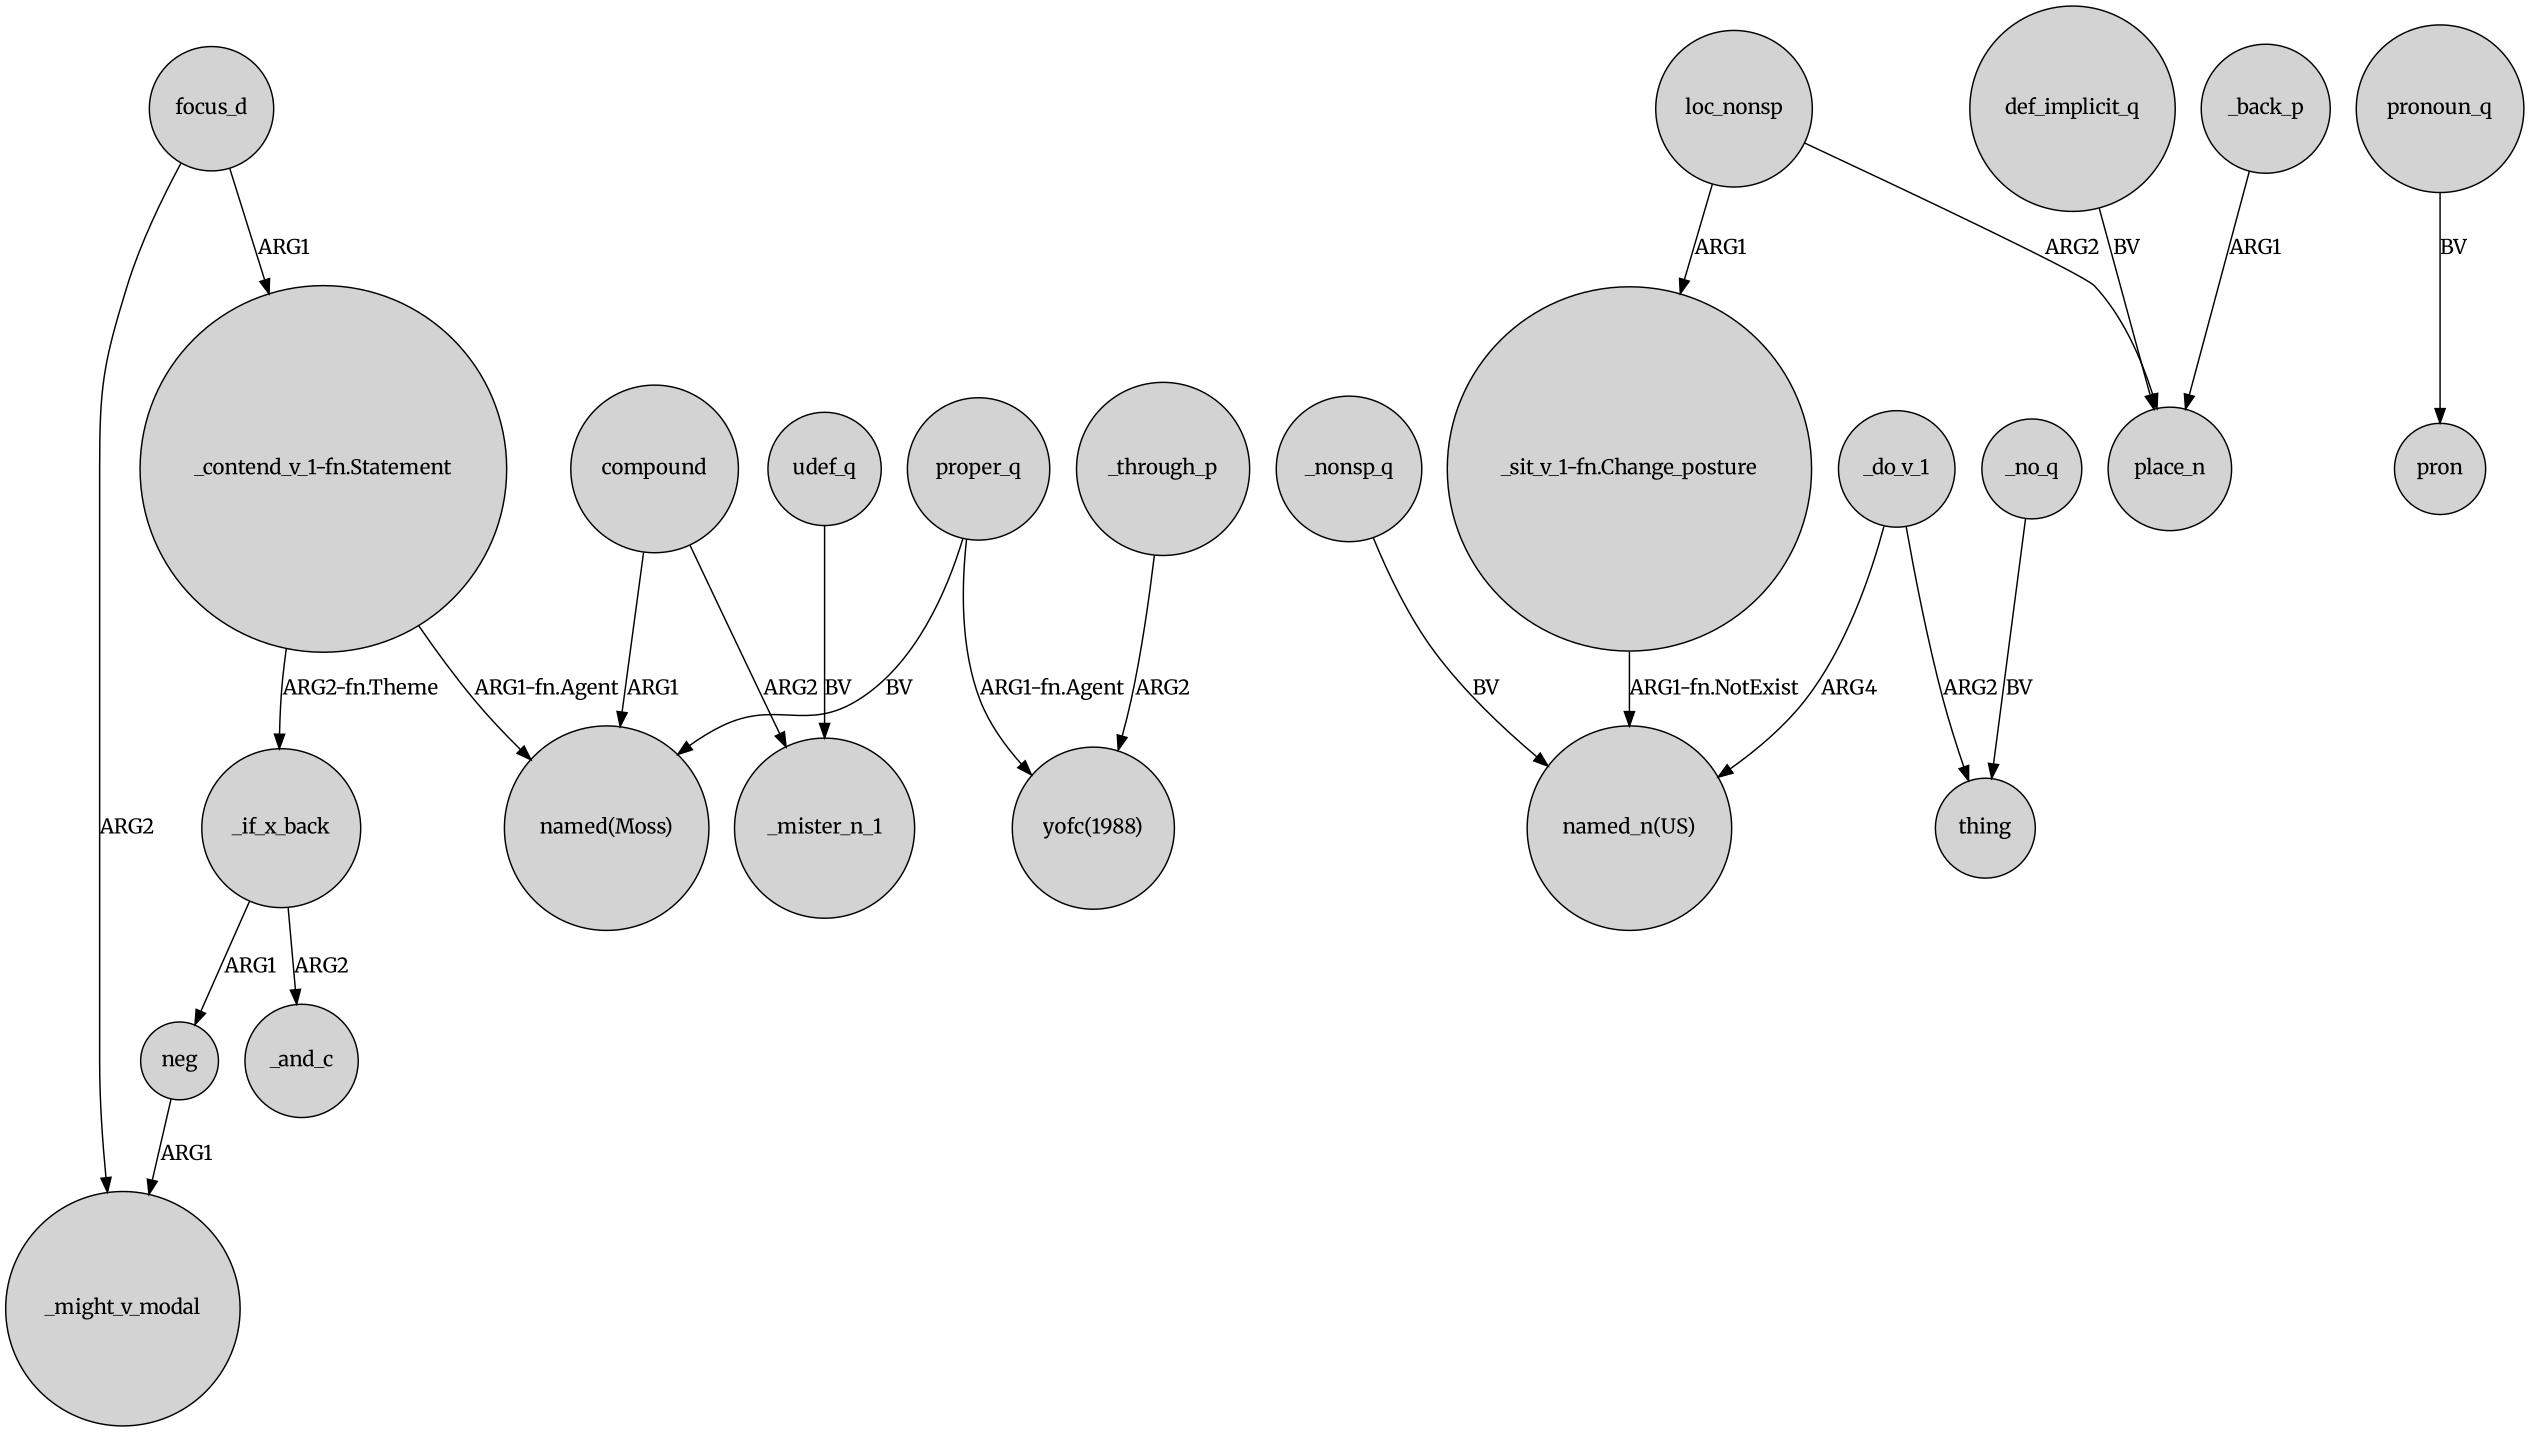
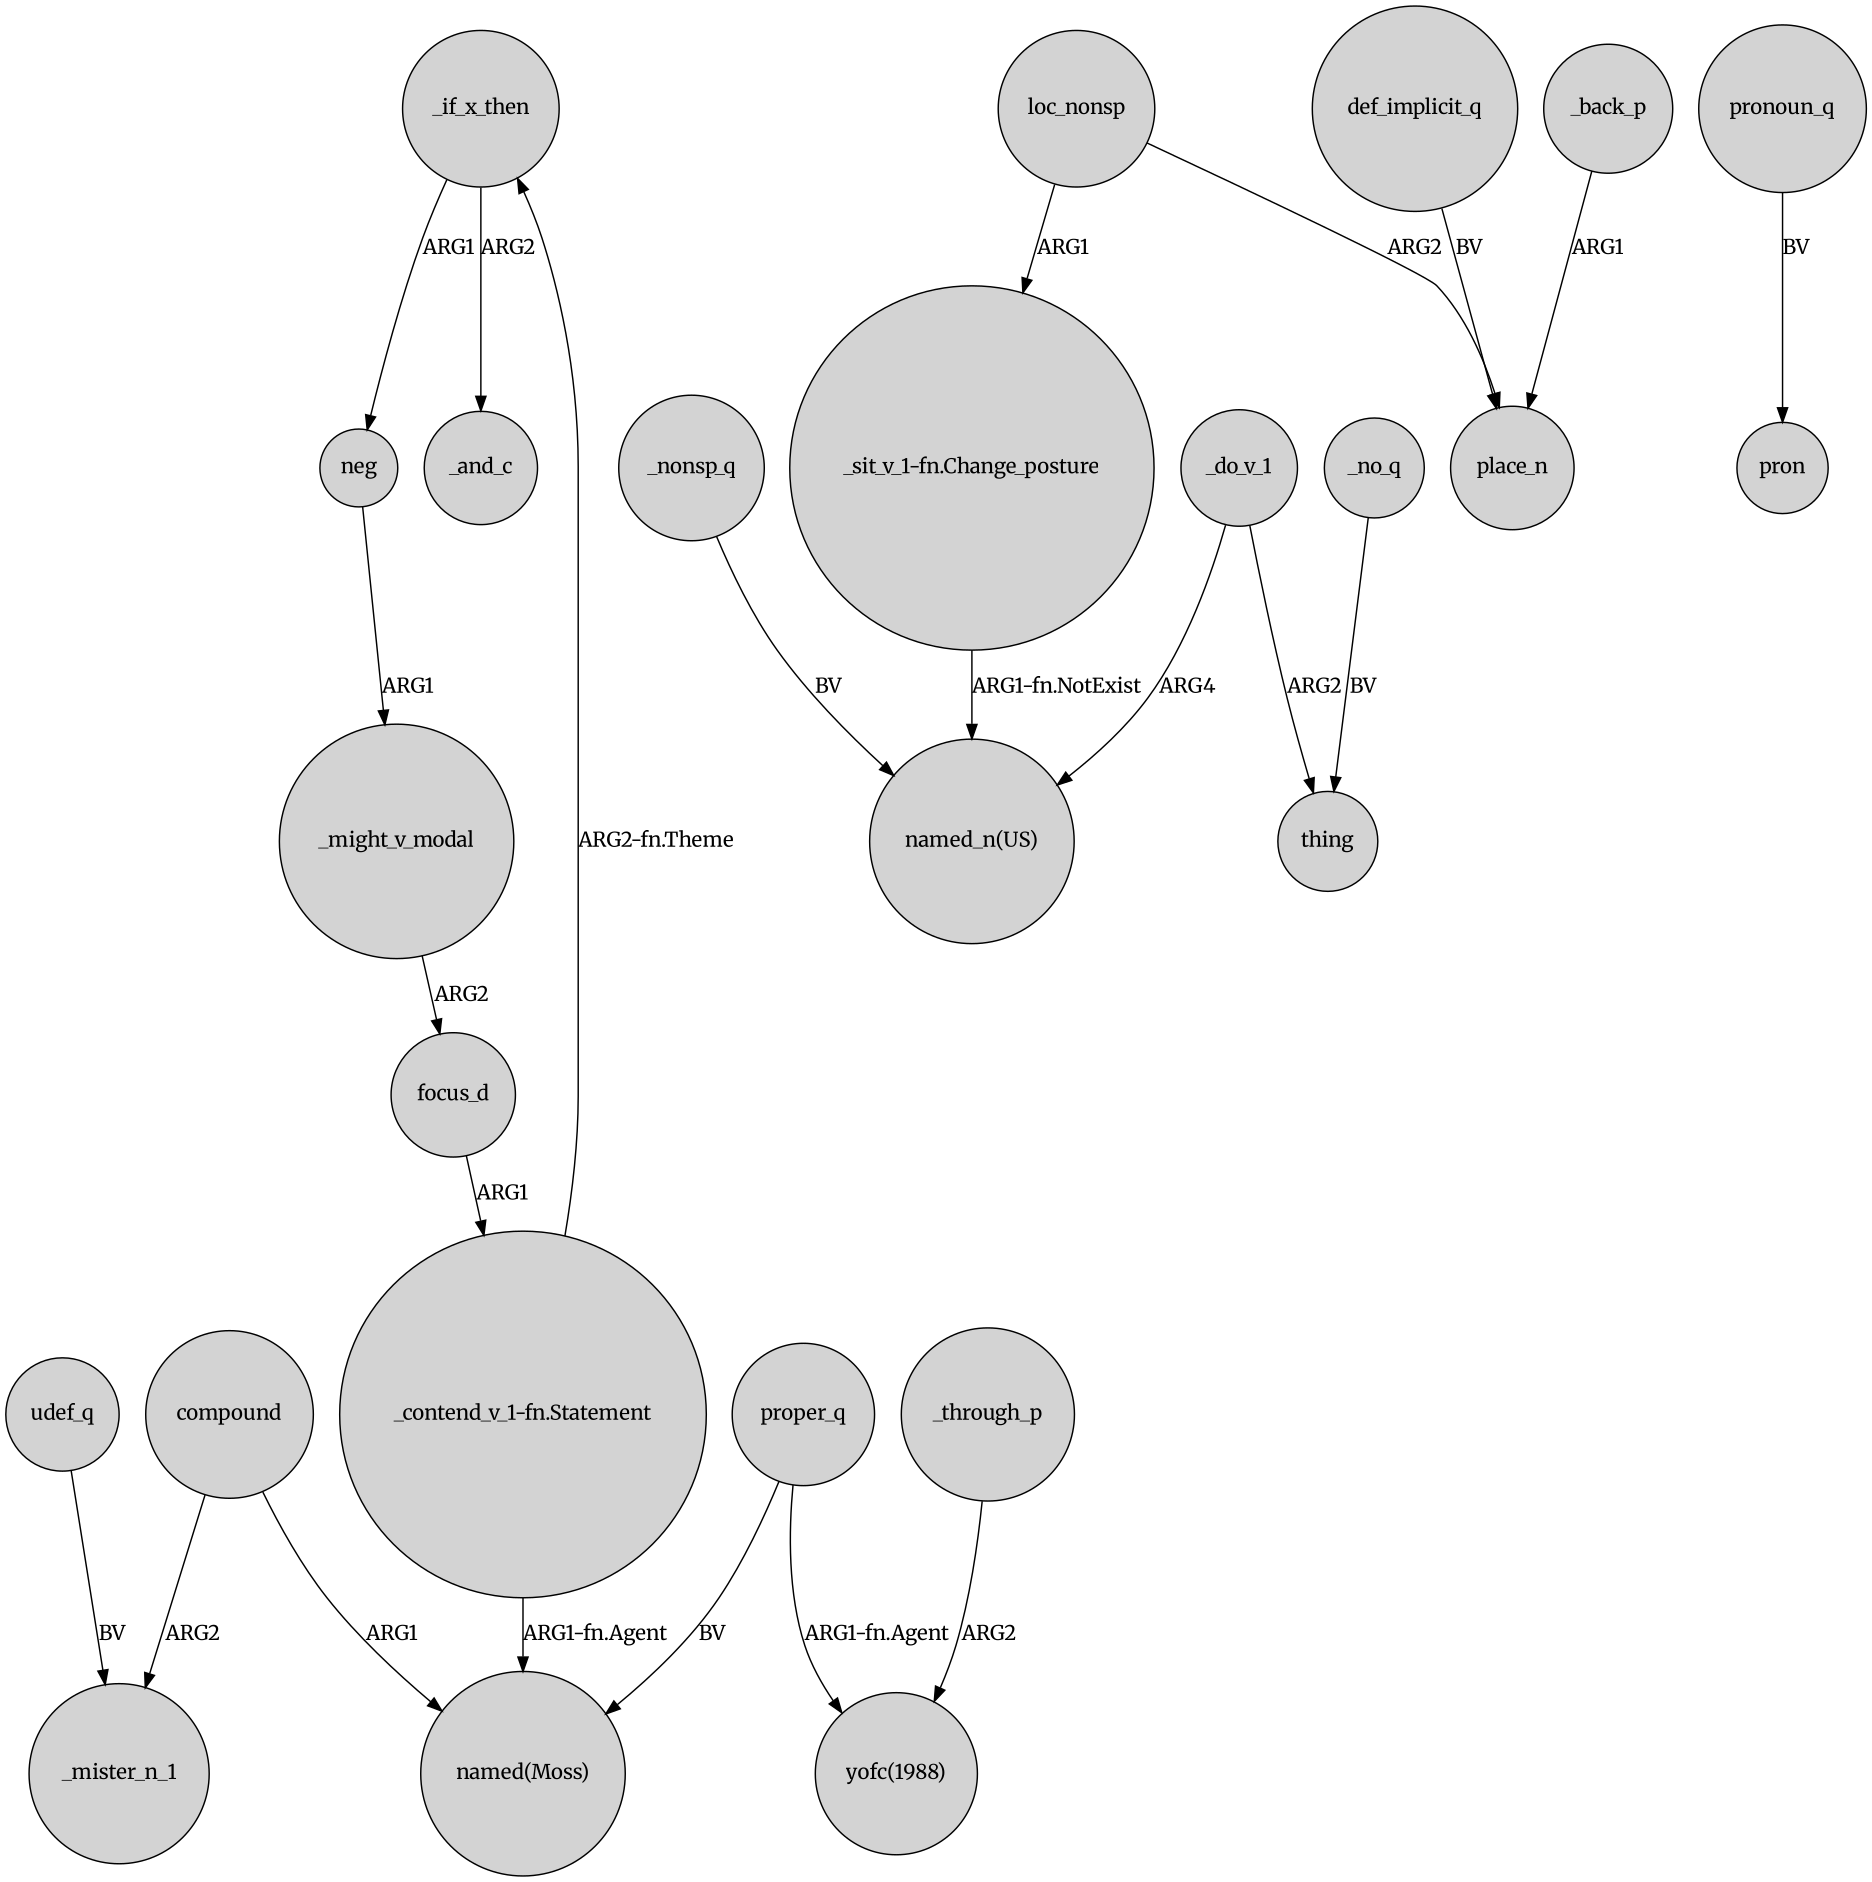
edge "focus_d" -> "_might_v_modal": reversed
node "_if_x_back": label "_if_x_back" -> "_if_x_then"
